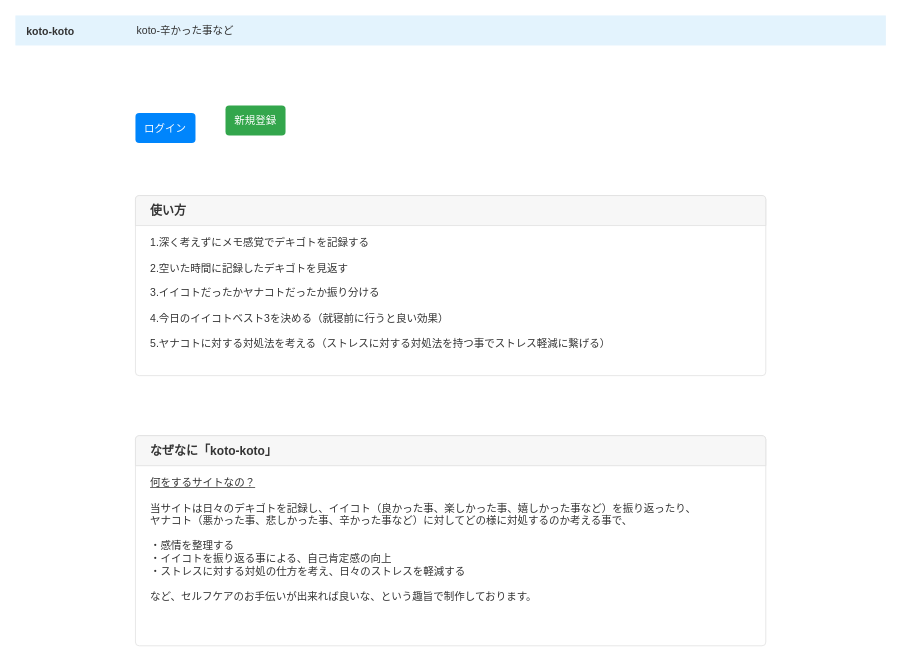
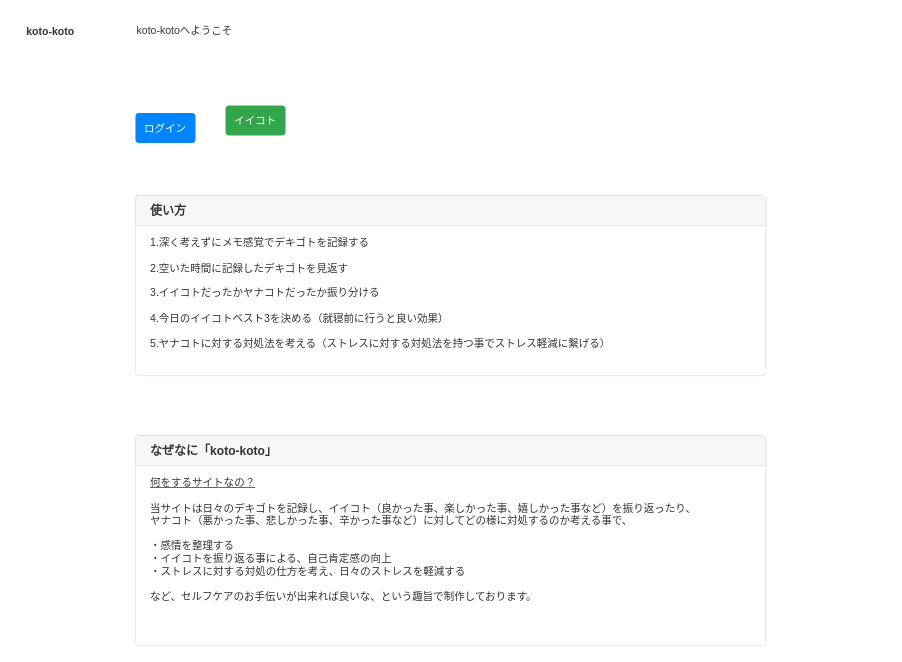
node "koto-辛かった事など": label "koto-辛かった事など" -> "koto-kotoへようこそ"
node "koto-koto": fillcolor #e3f3fd -> #ffffff
node "新規登録": label "新規登録" -> "イイコト"
